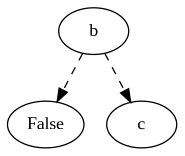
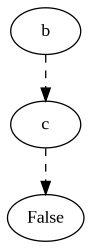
edge "b" -> "False": now "c" -> "False"
